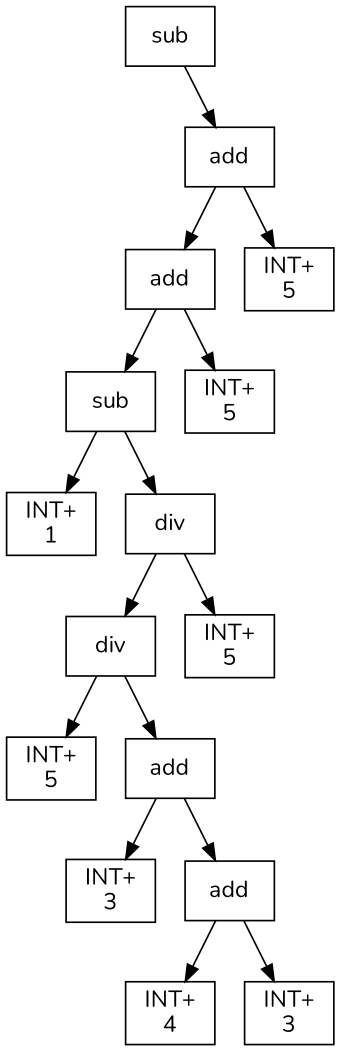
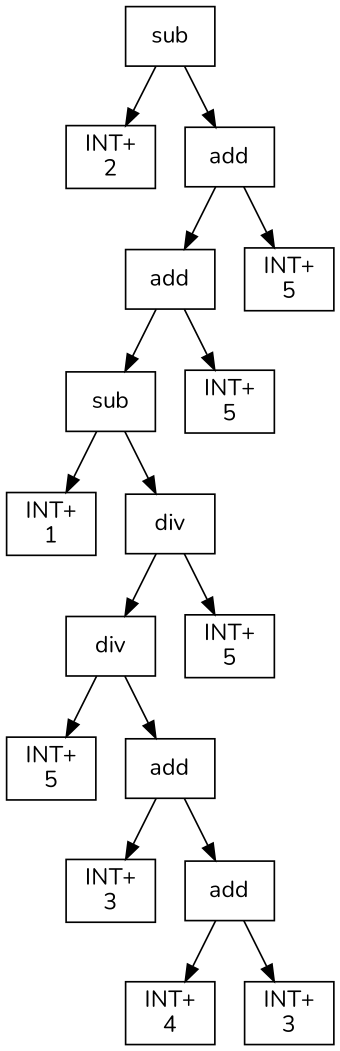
node "INT+ 2": added
